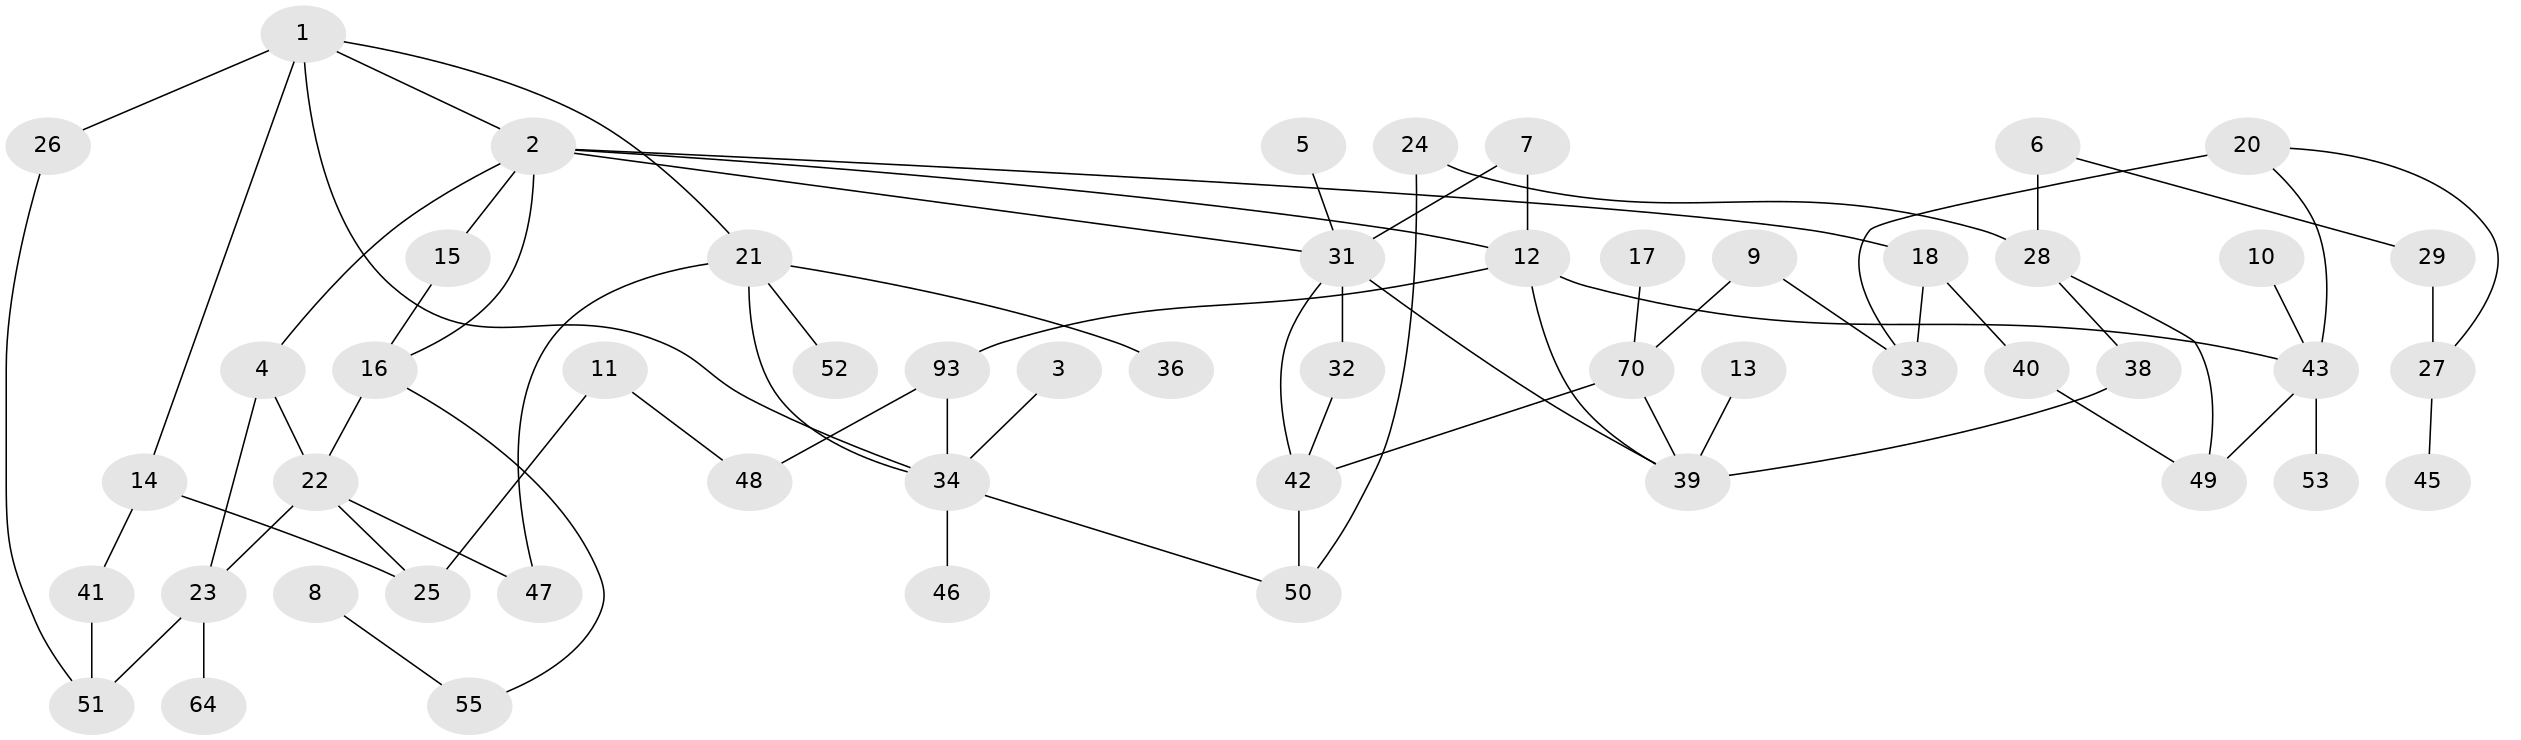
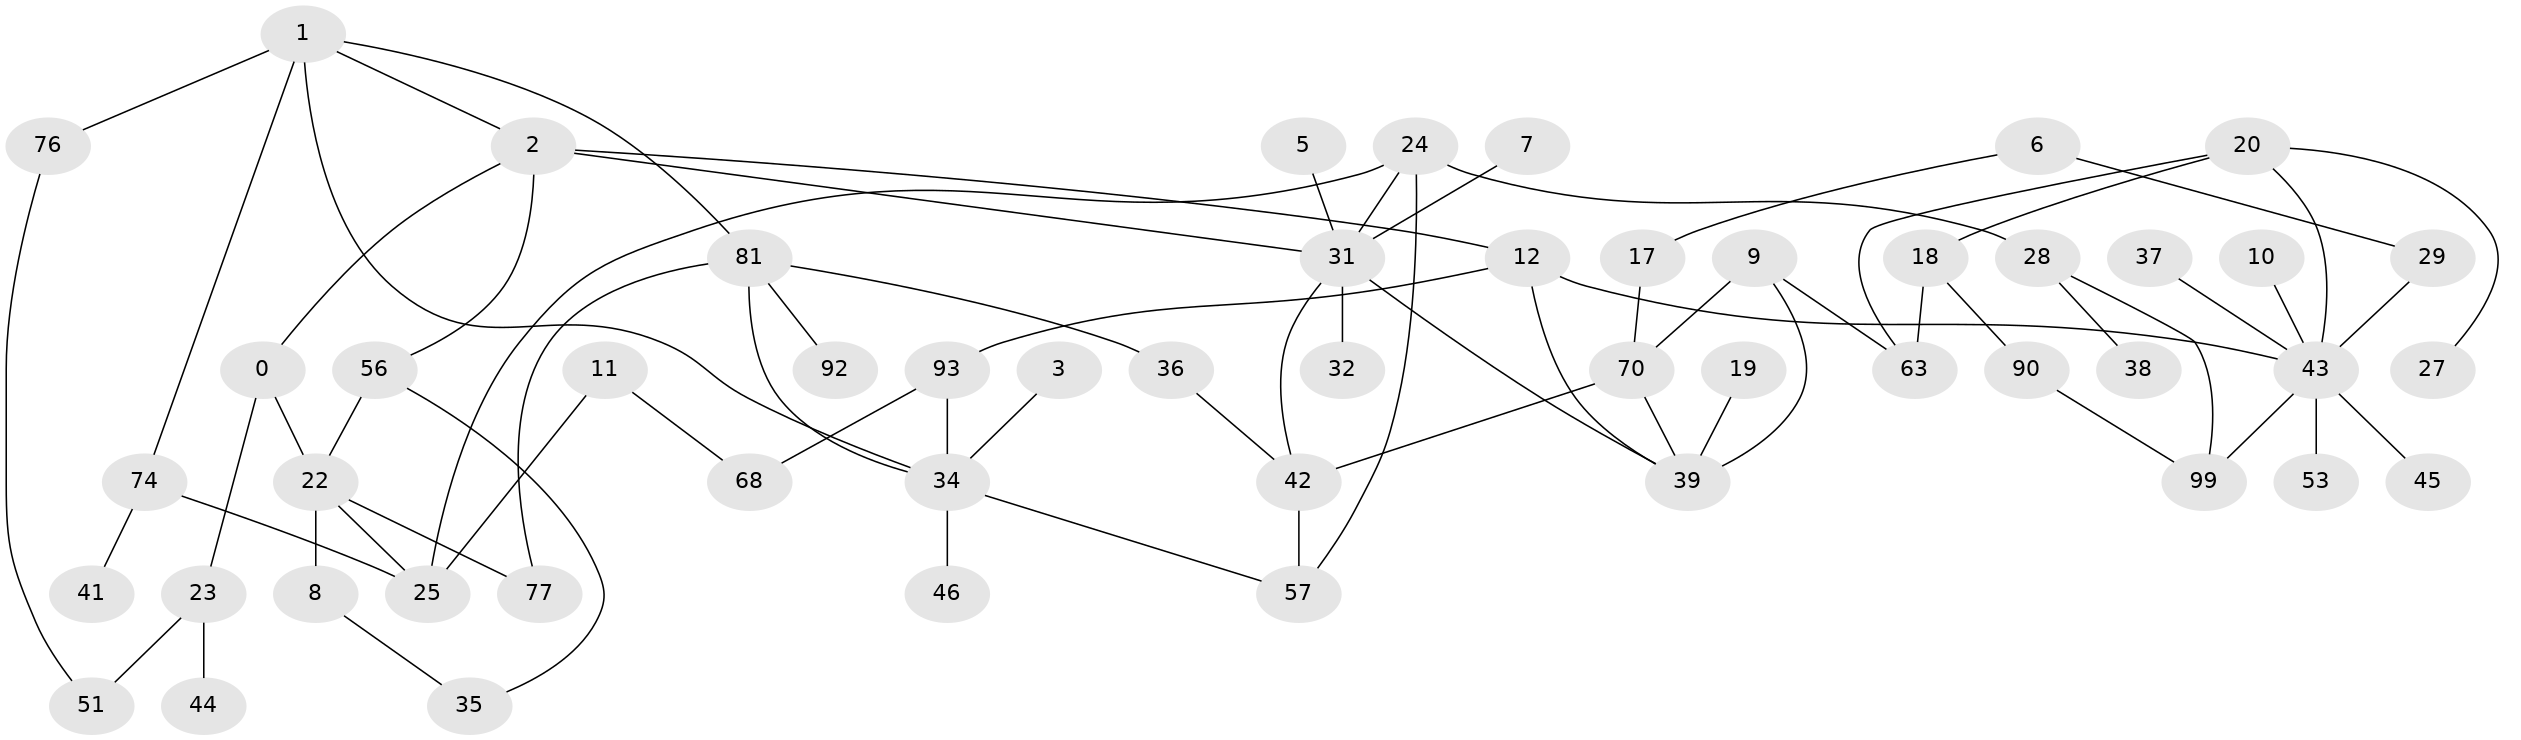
node "26": label "26" -> "76"
edge "2" -- "18": now "20" -- "18"
edge "24" -- "25": added
edge "24" -- "31": added
edge "6" -- "28": now "6" -- "17"
edge "7" -- "12": removed
node "15": removed
node "21": label "21" -> "81"
node "37": added
edge "29" -- "27": now "29" -- "43"
node "4": label "4" -> "0"
node "16": label "16" -> "56"
node "52": label "52" -> "92"
node "13": label "13" -> "19"
node "33": label "33" -> "63"
node "40": label "40" -> "90"
edge "32" -- "42": now "36" -- "42"
edge "27" -- "45": now "43" -- "45"
edge "38" -- "39": now "9" -- "39"
node "14": label "14" -> "74"
node "48": label "48" -> "68"
node "49": label "49" -> "99"
edge "22" -- "23": now "22" -- "8"
node "47": label "47" -> "77"
node "50": label "50" -> "57"
edge "41" -- "51": removed
node "64": label "64" -> "44"
node "55": label "55" -> "35"
